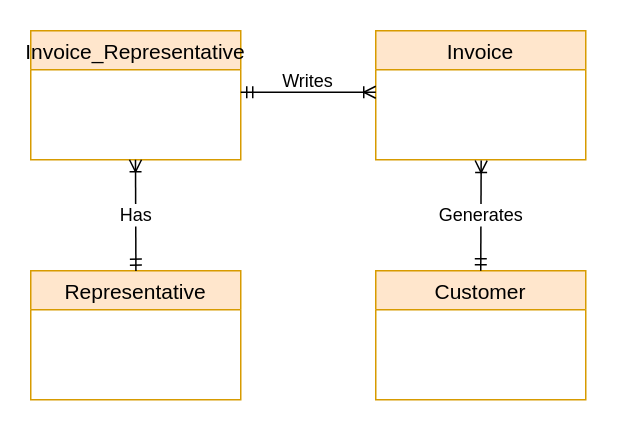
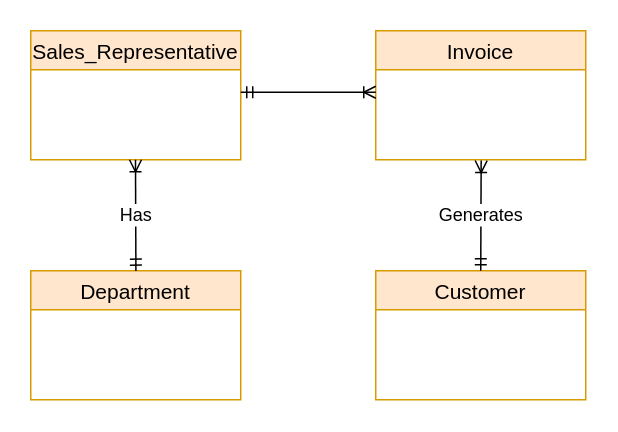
node "Invoice_Representative": label "Invoice_Representative" -> "Sales_Representative"
node "Writes": removed
node "Representative": label "Representative" -> "Department"
